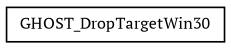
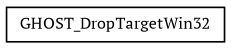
node "GHOST_DropTargetWin30": label "GHOST_DropTargetWin30" -> "GHOST_DropTargetWin32"
